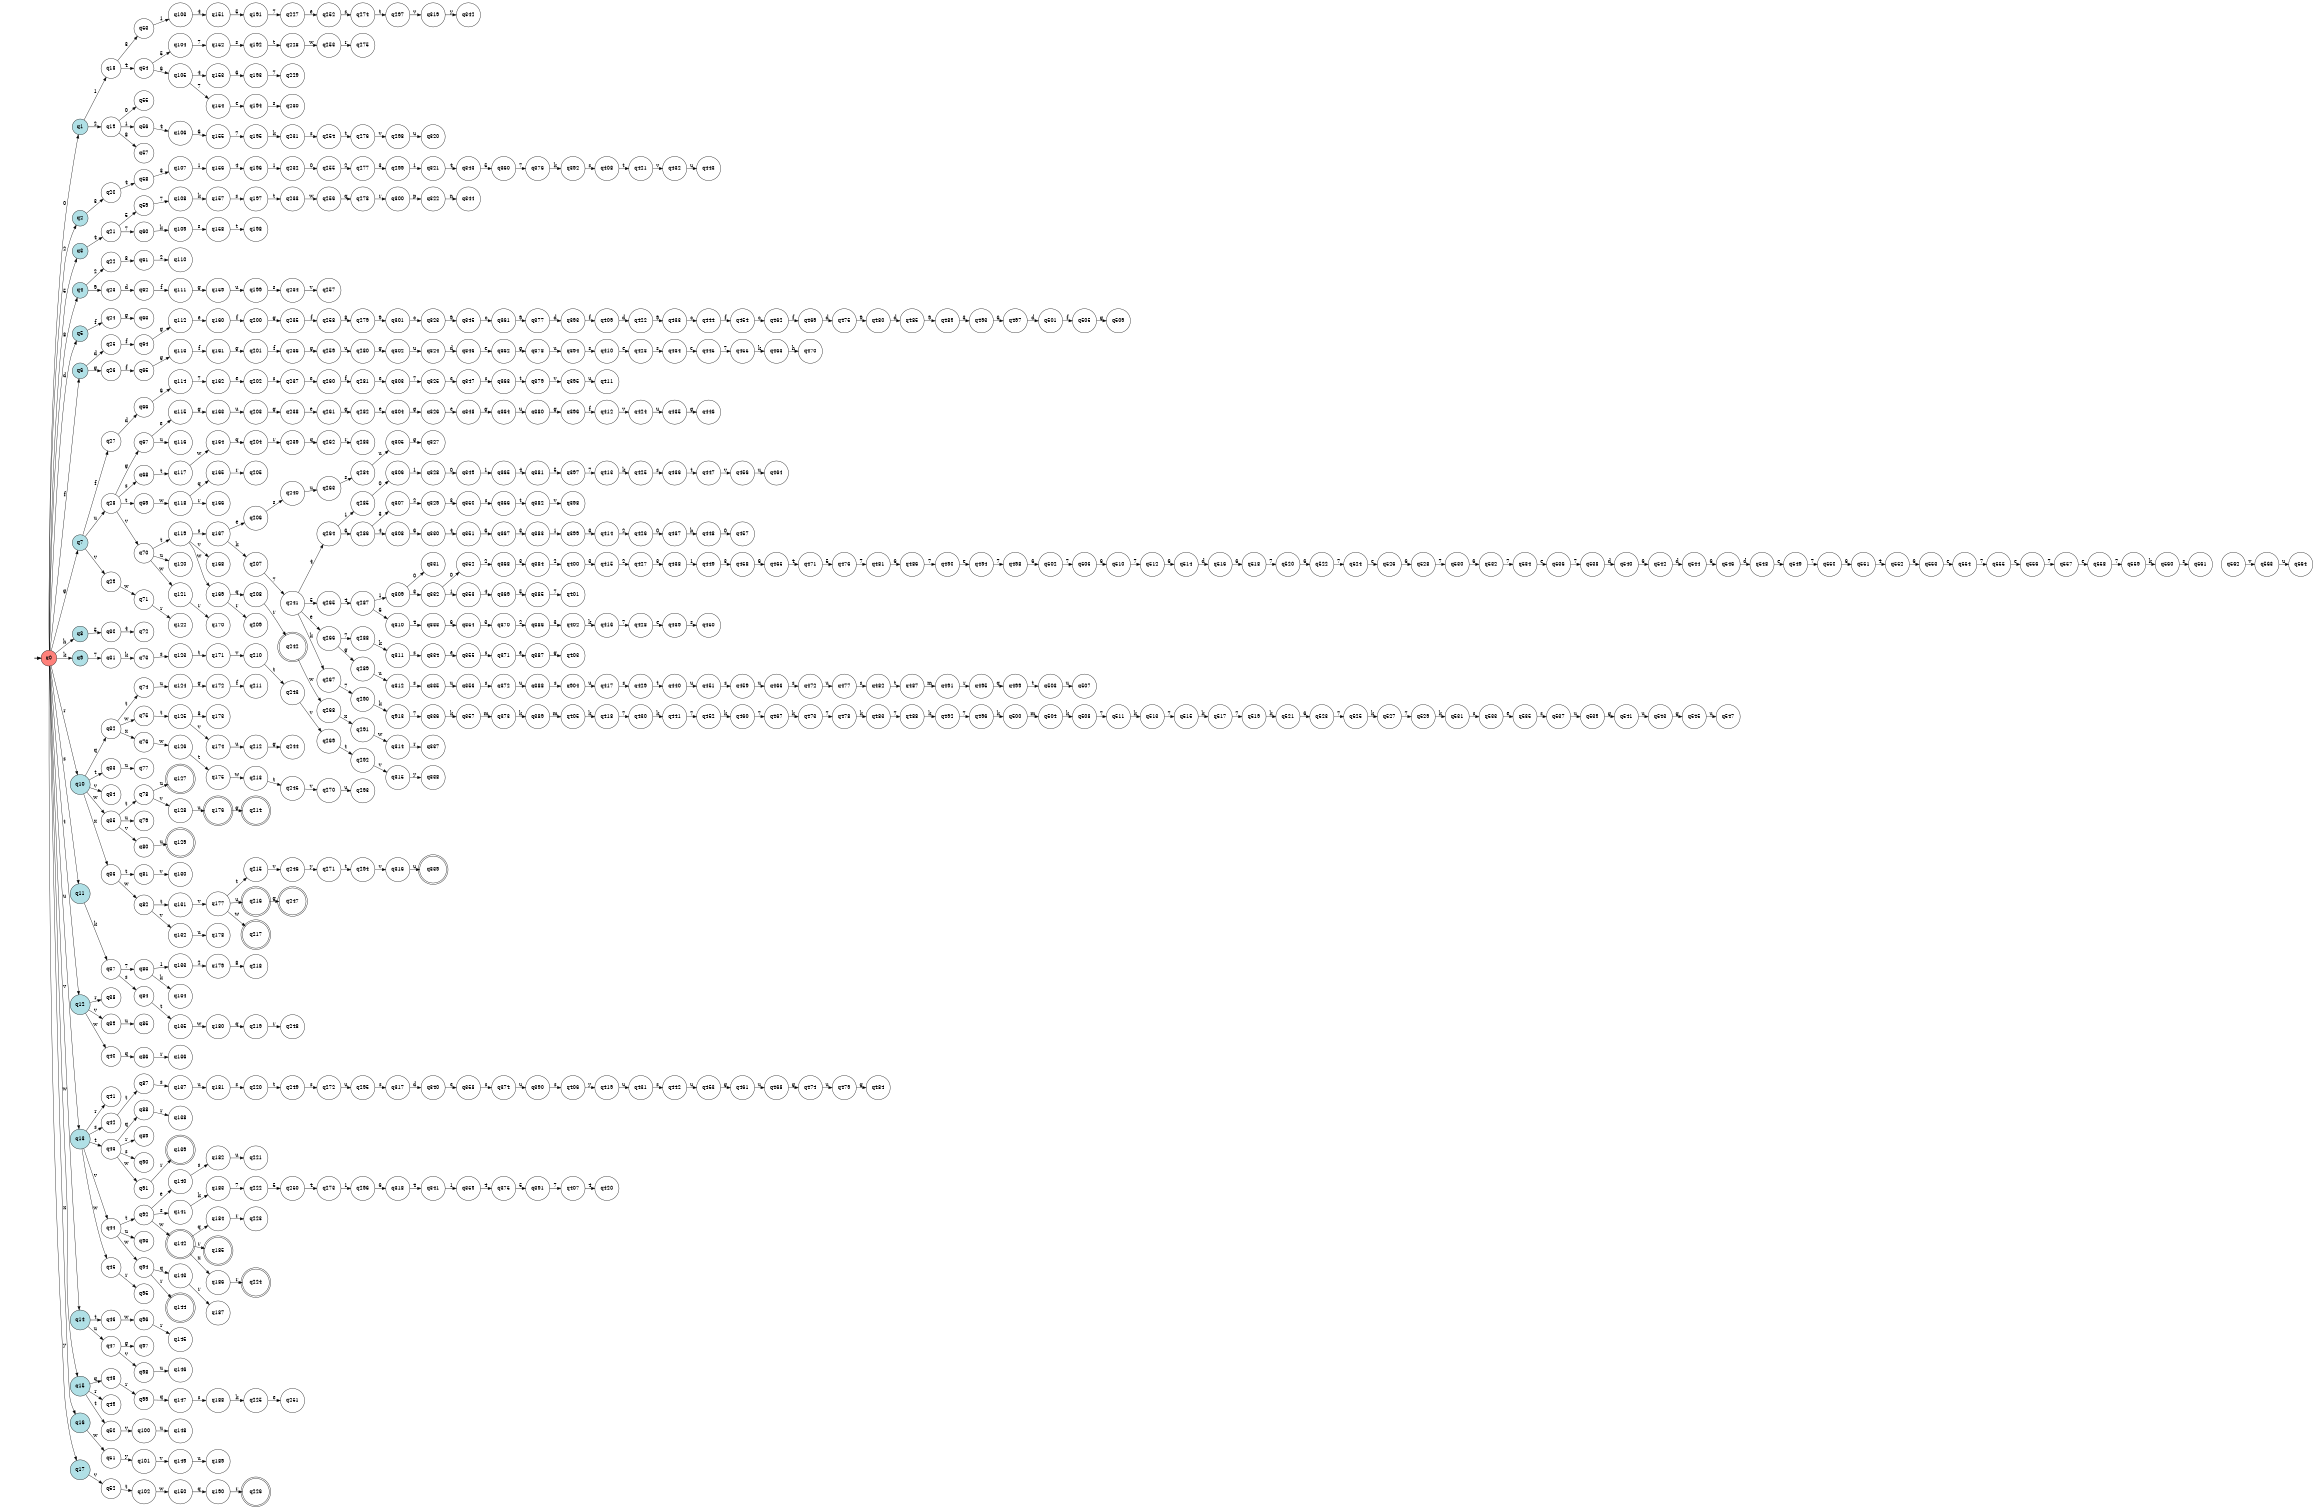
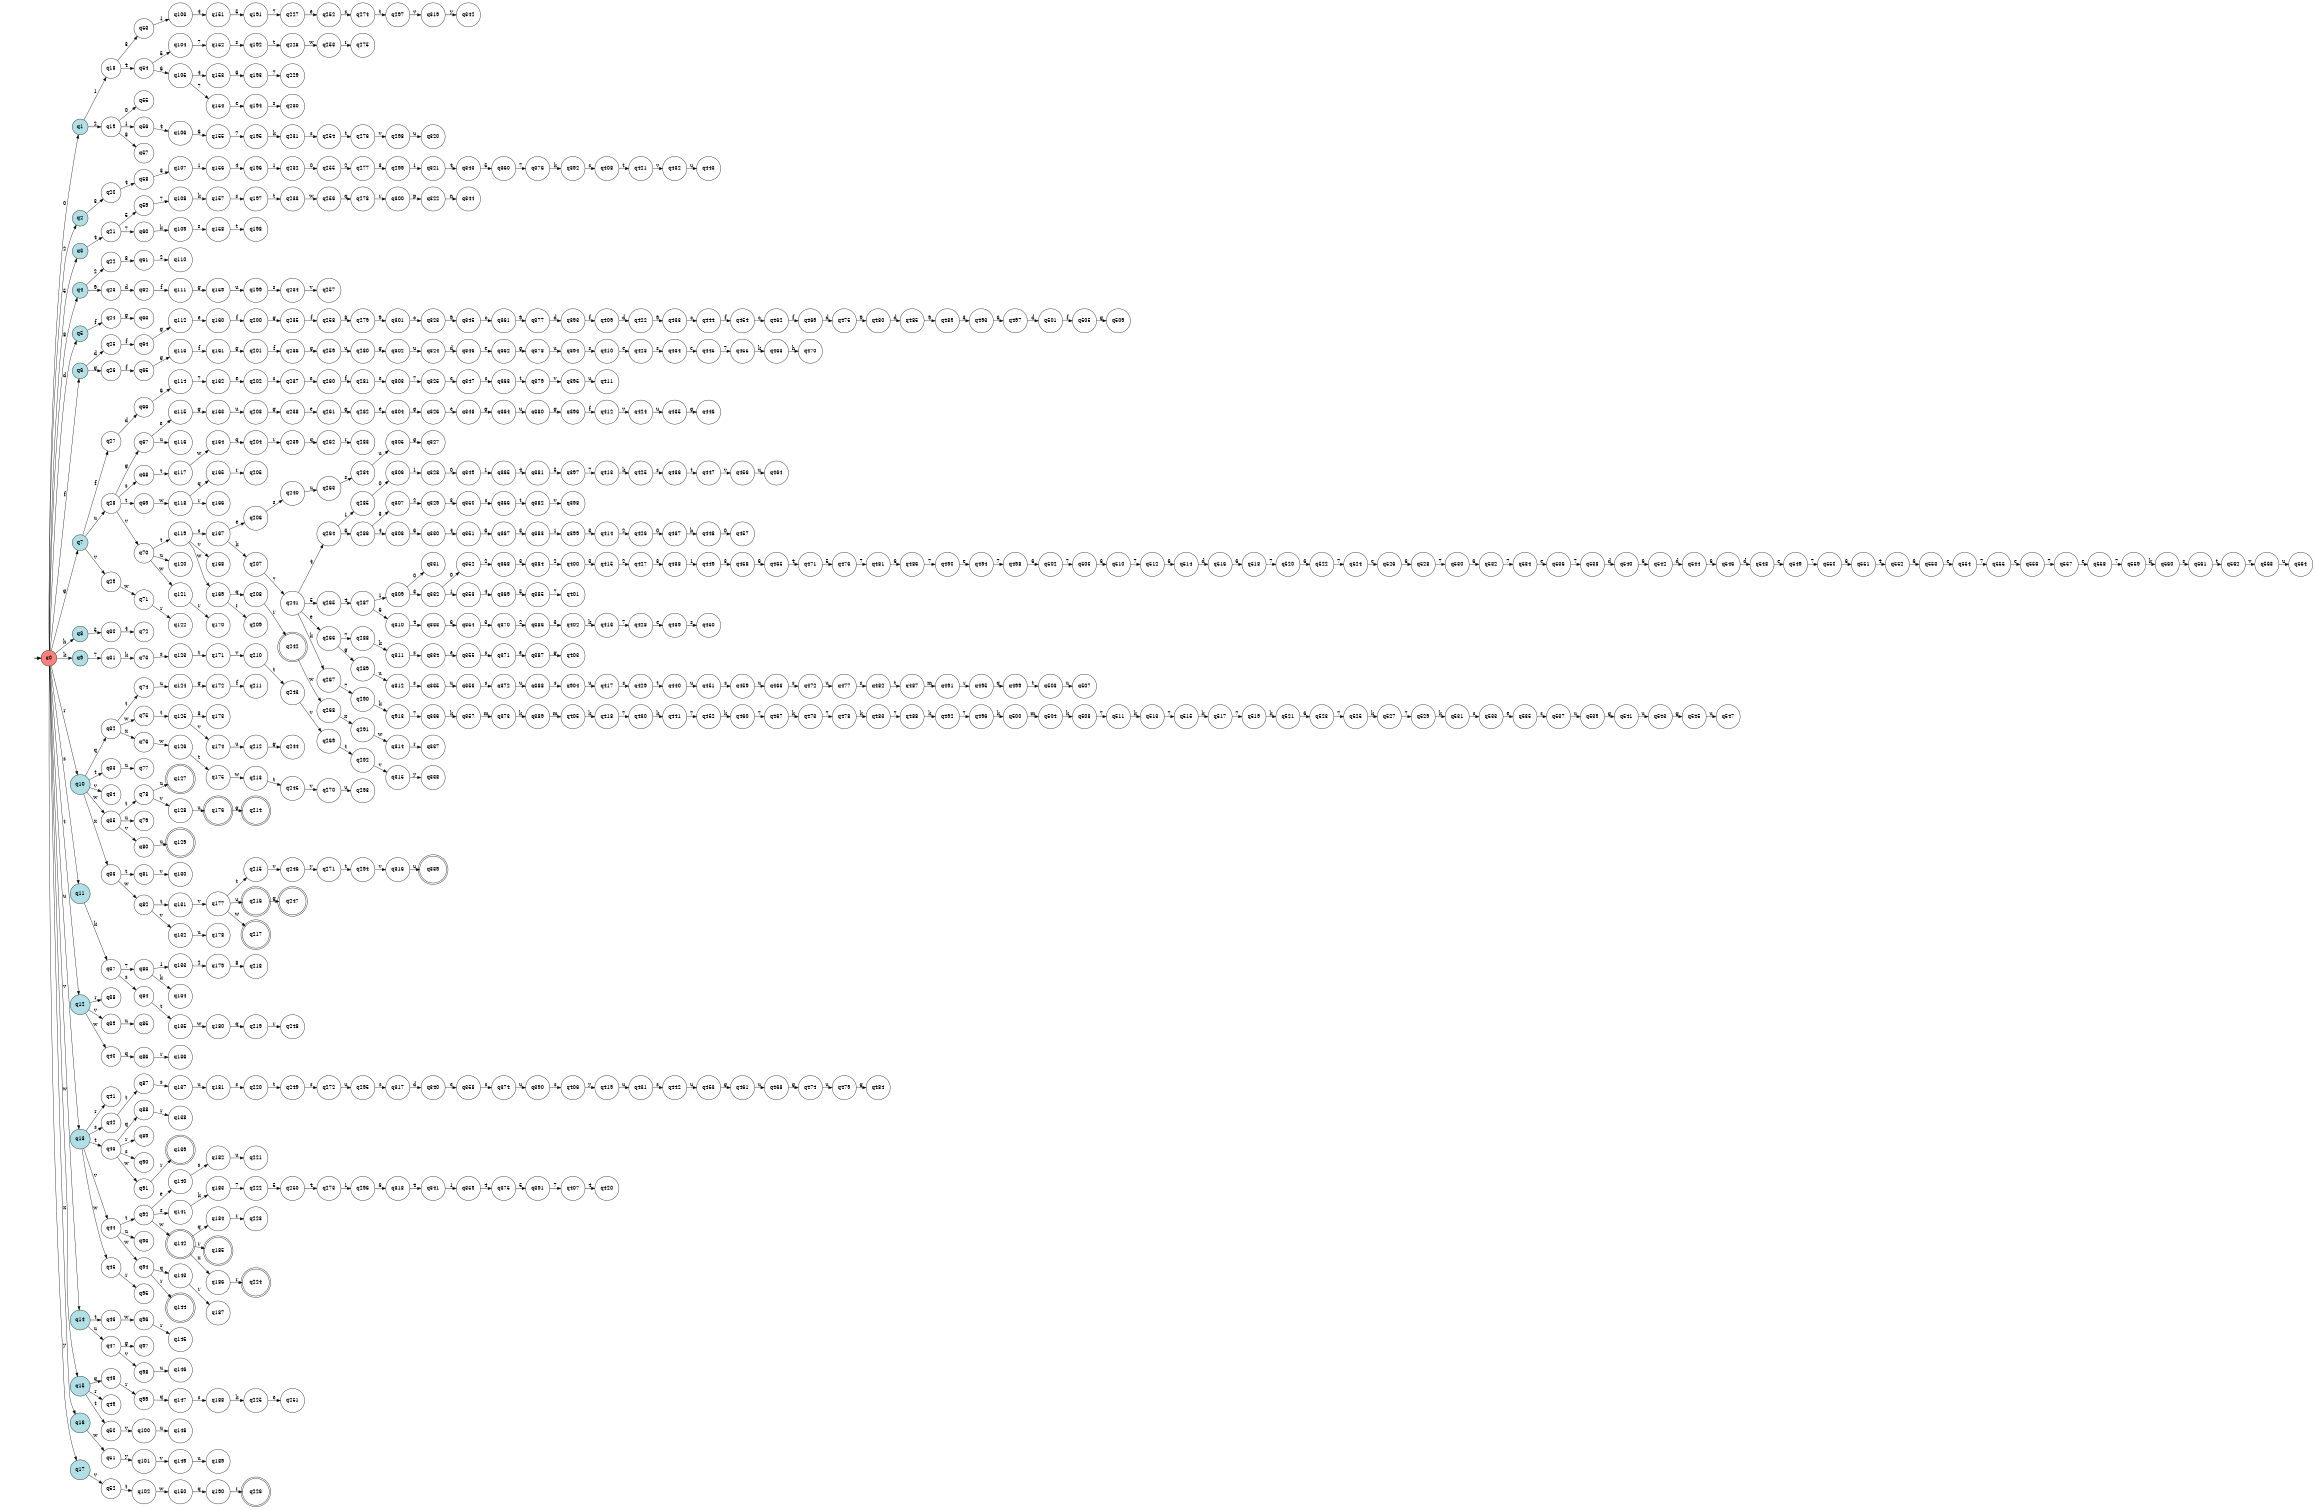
edge "q561" -> "q562": added, label "t"
